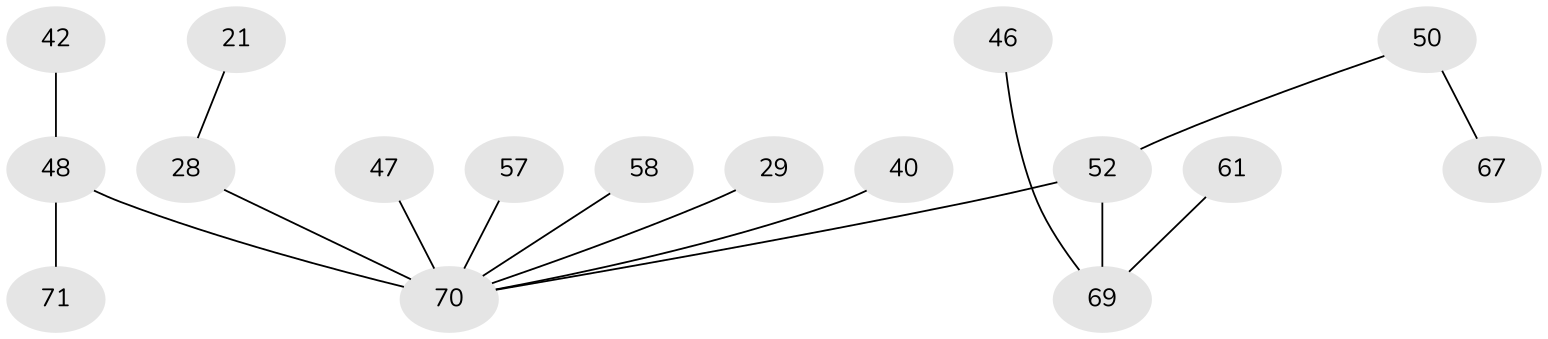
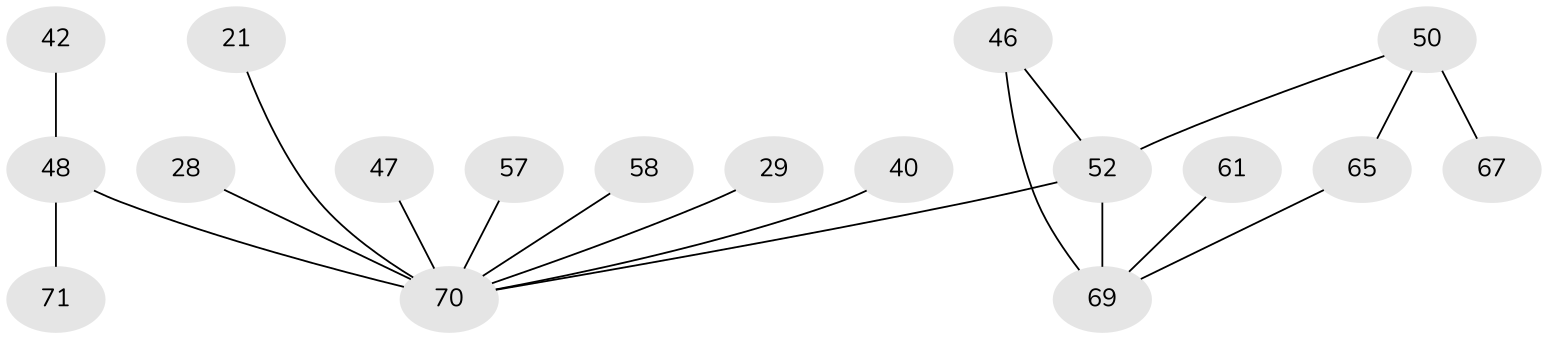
edge "21" -- "28": now "21" -- "70"
edge "46" -- "52": added
node "65": added
